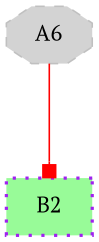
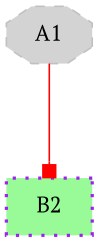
node "A6": label "A6" -> "A1"
